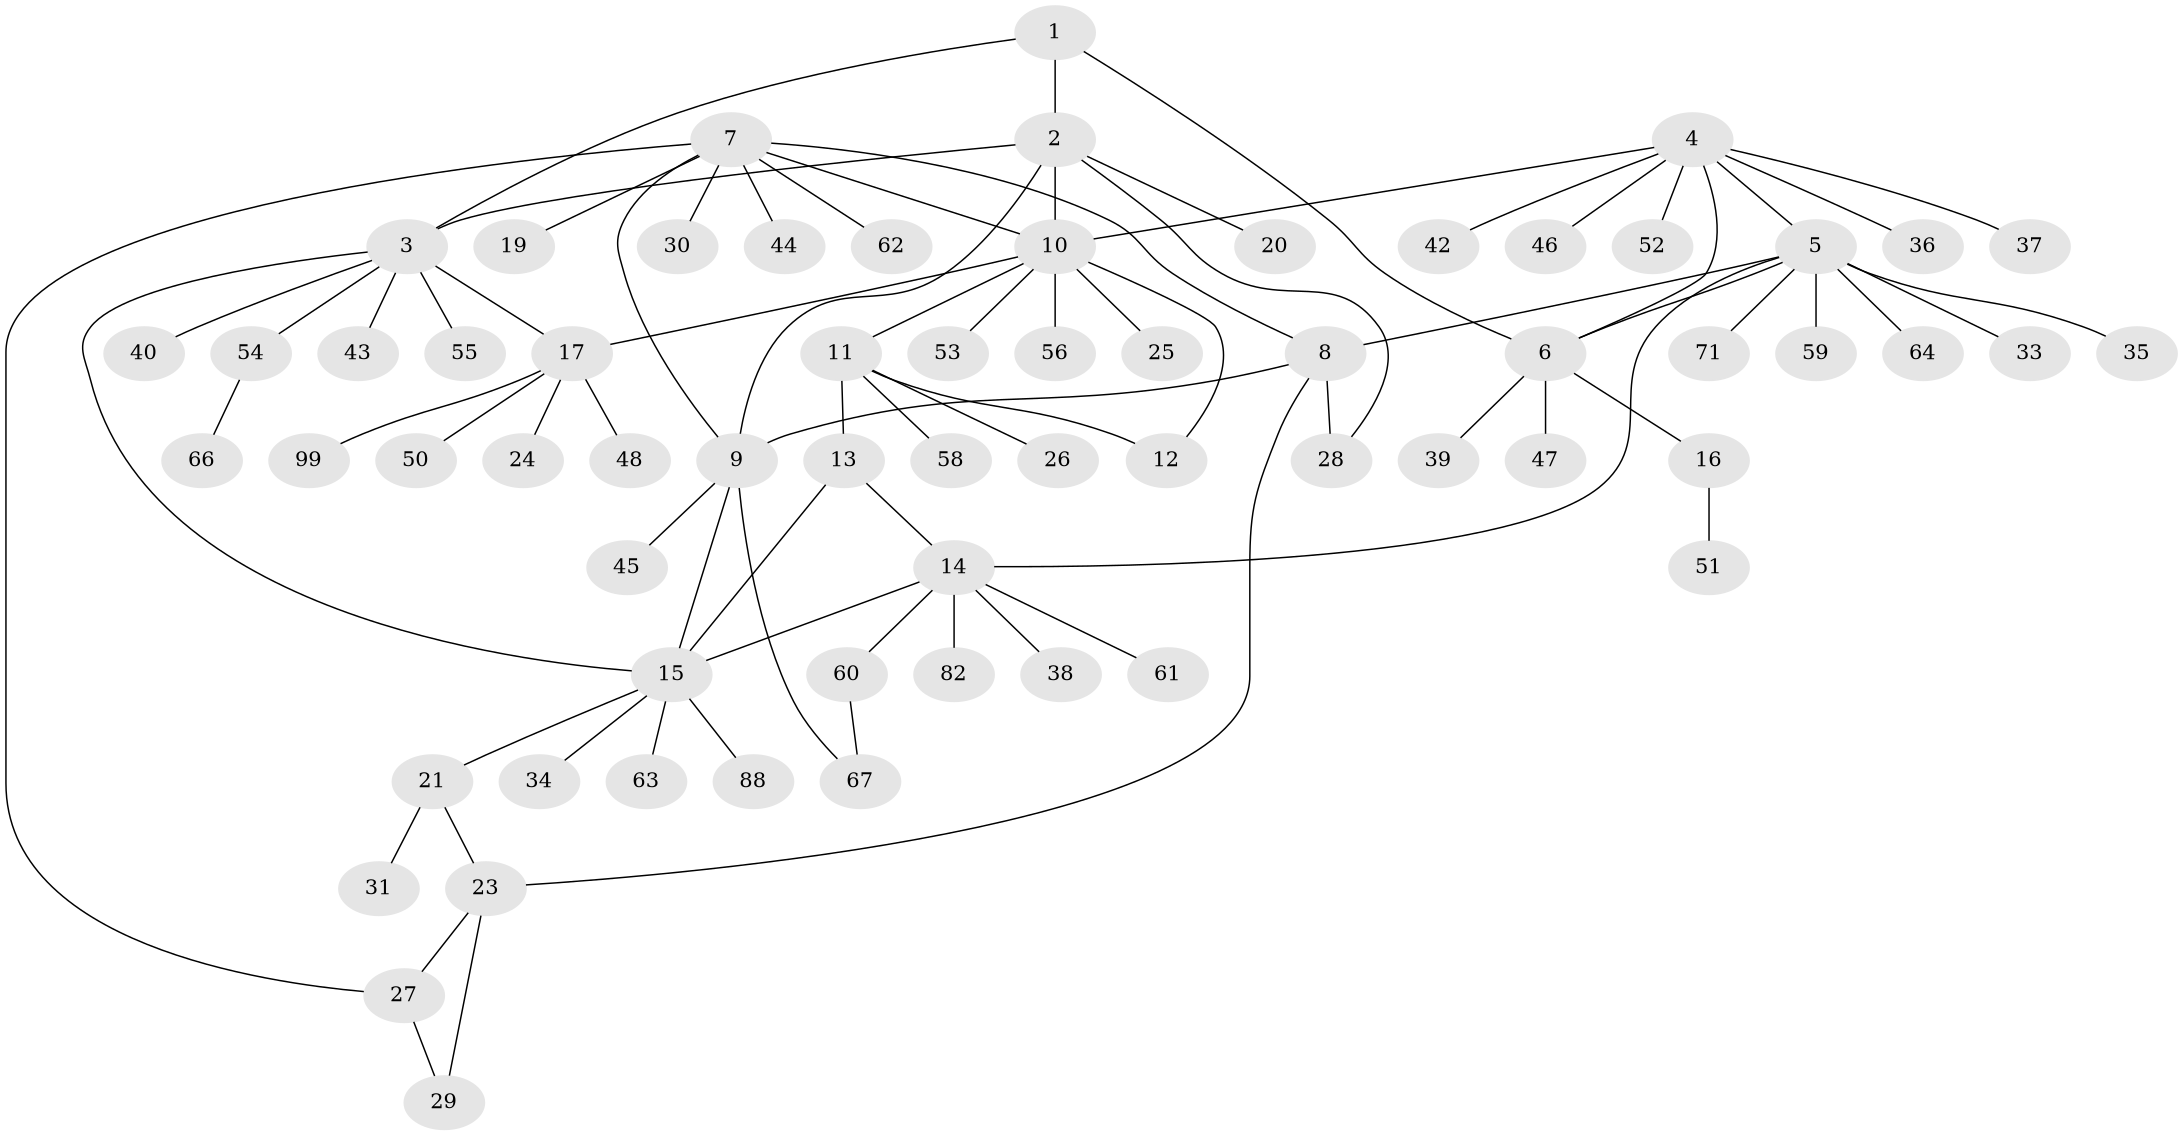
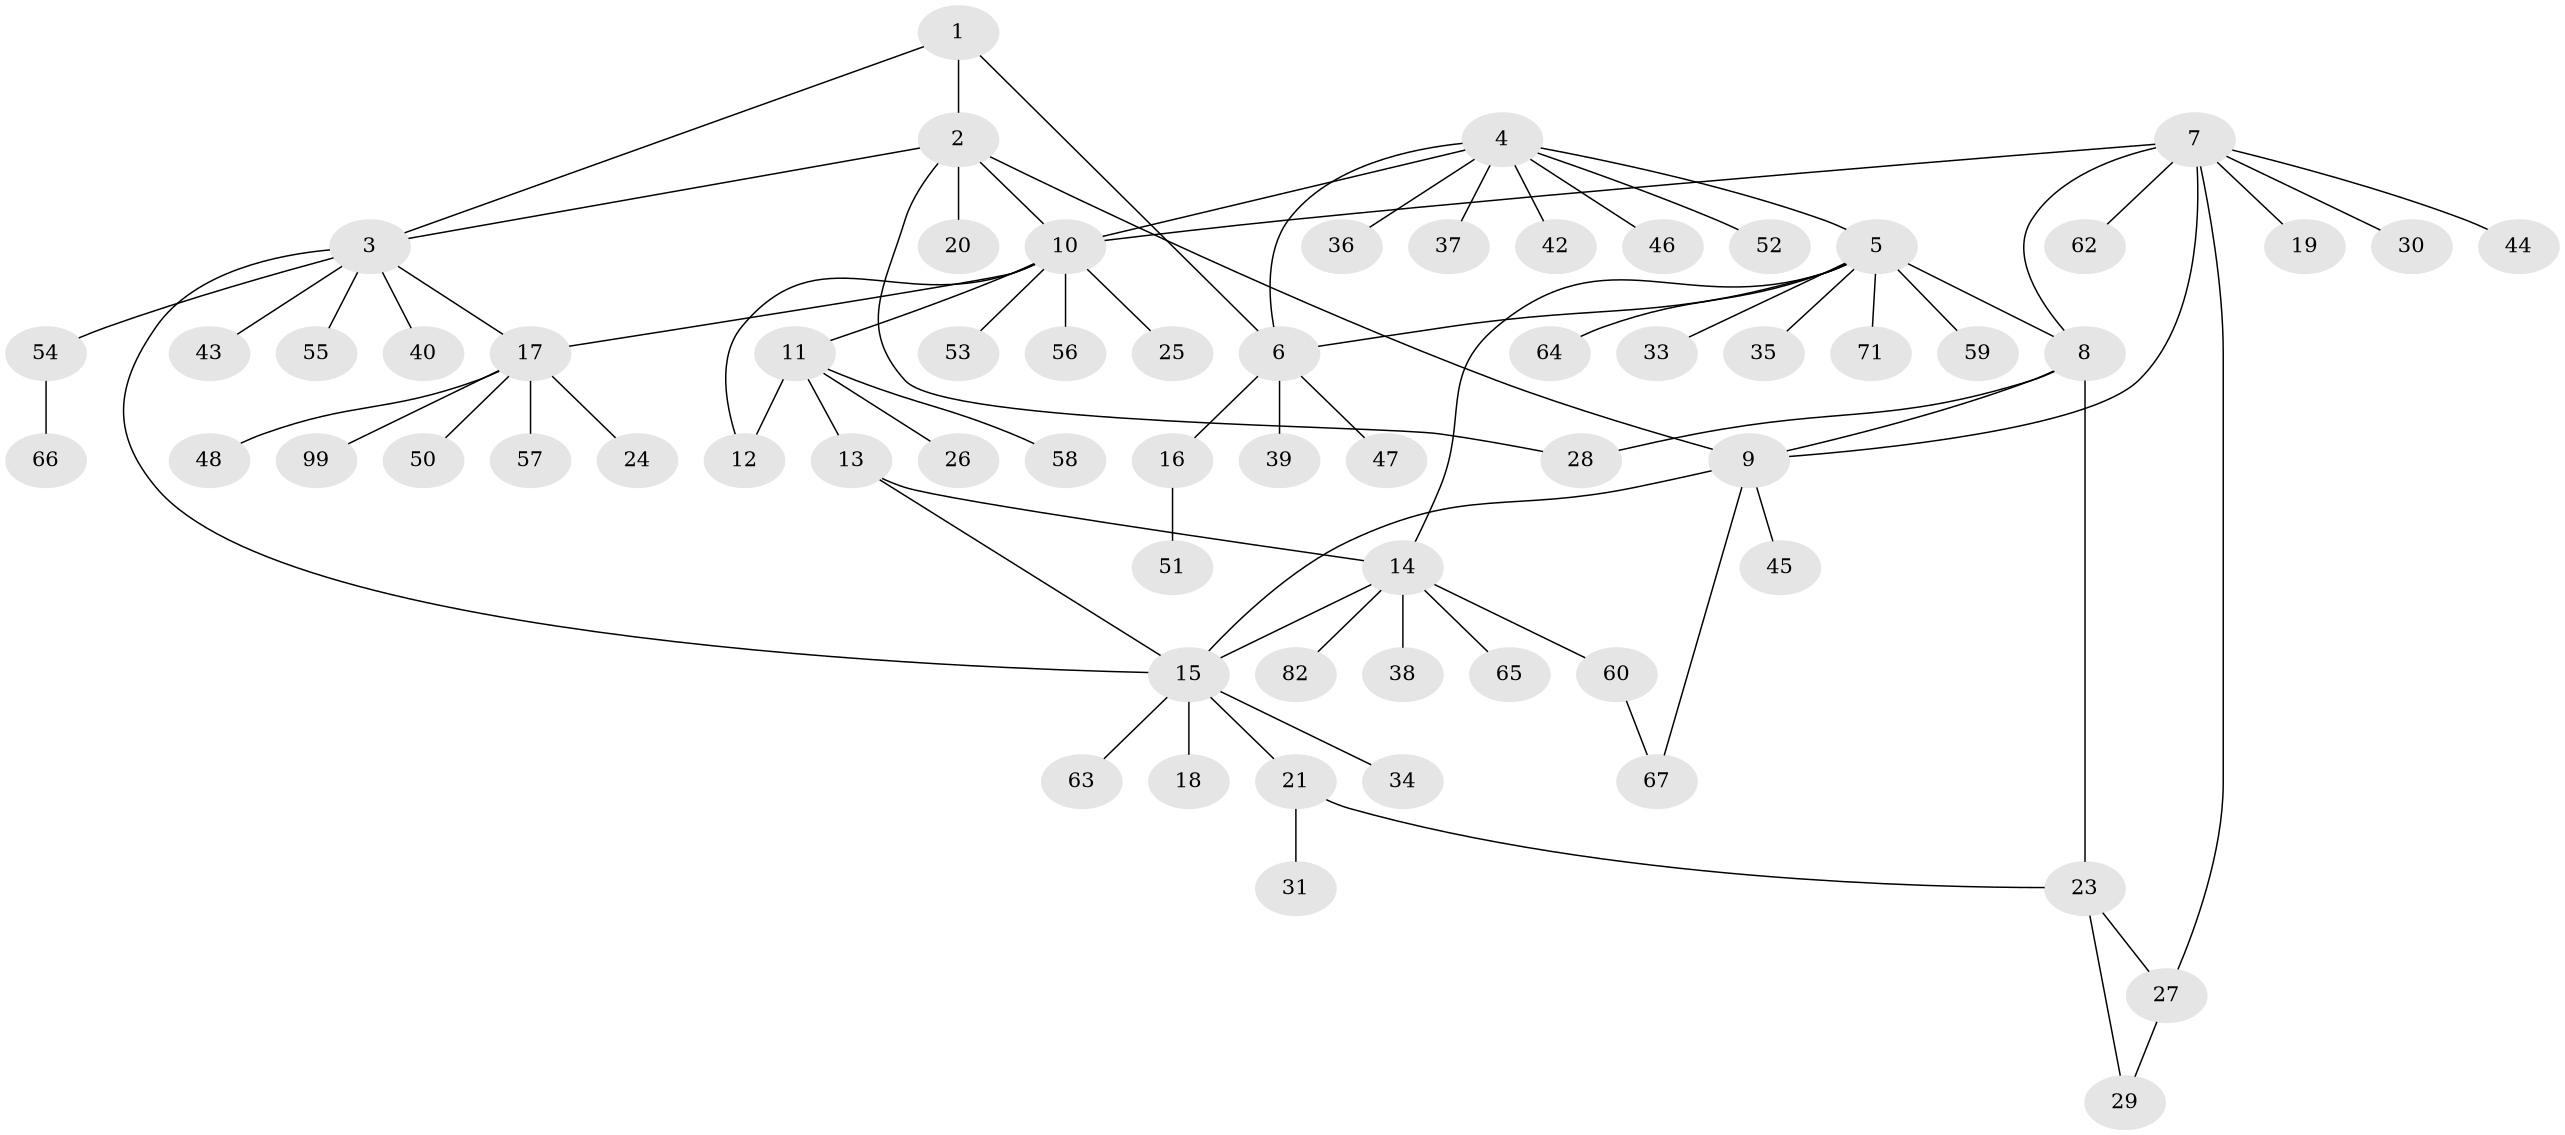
node "57": added
node "61": label "61" -> "65"
node "88": label "88" -> "18"
